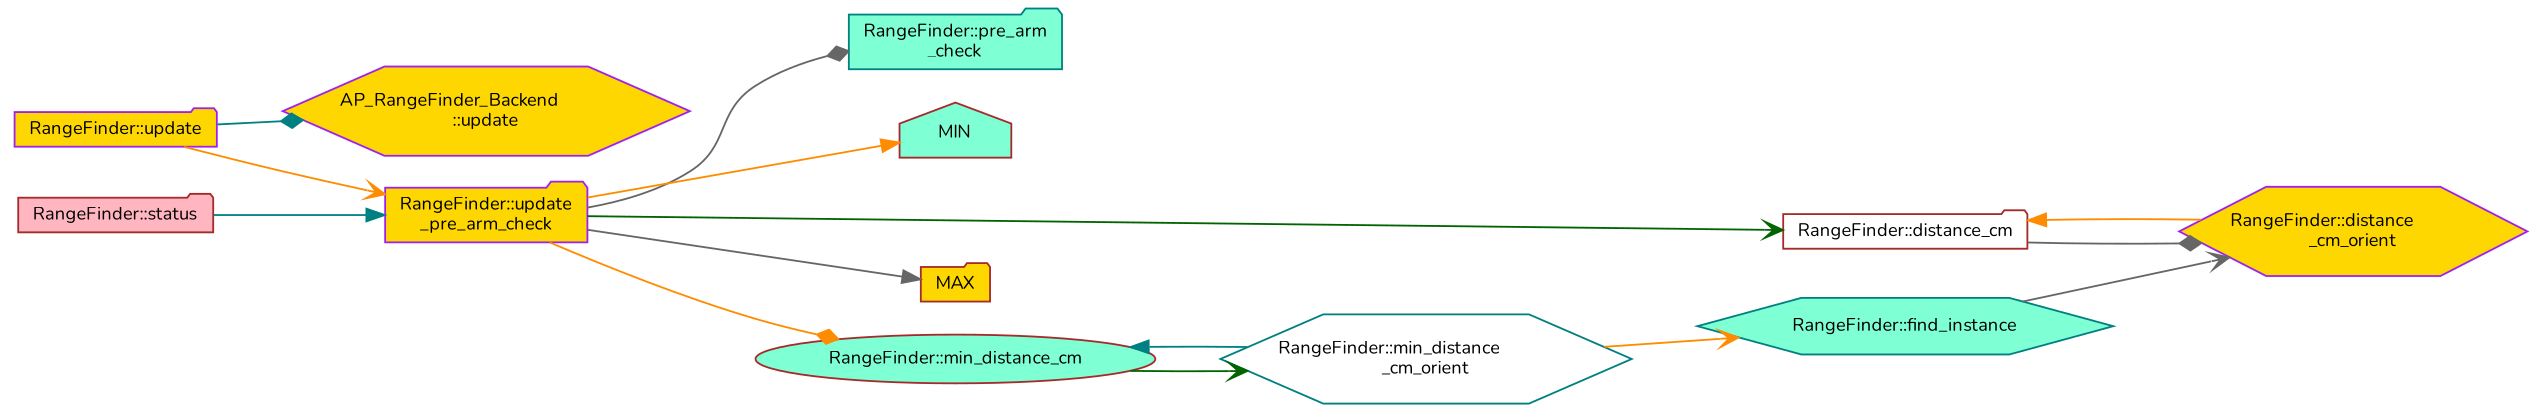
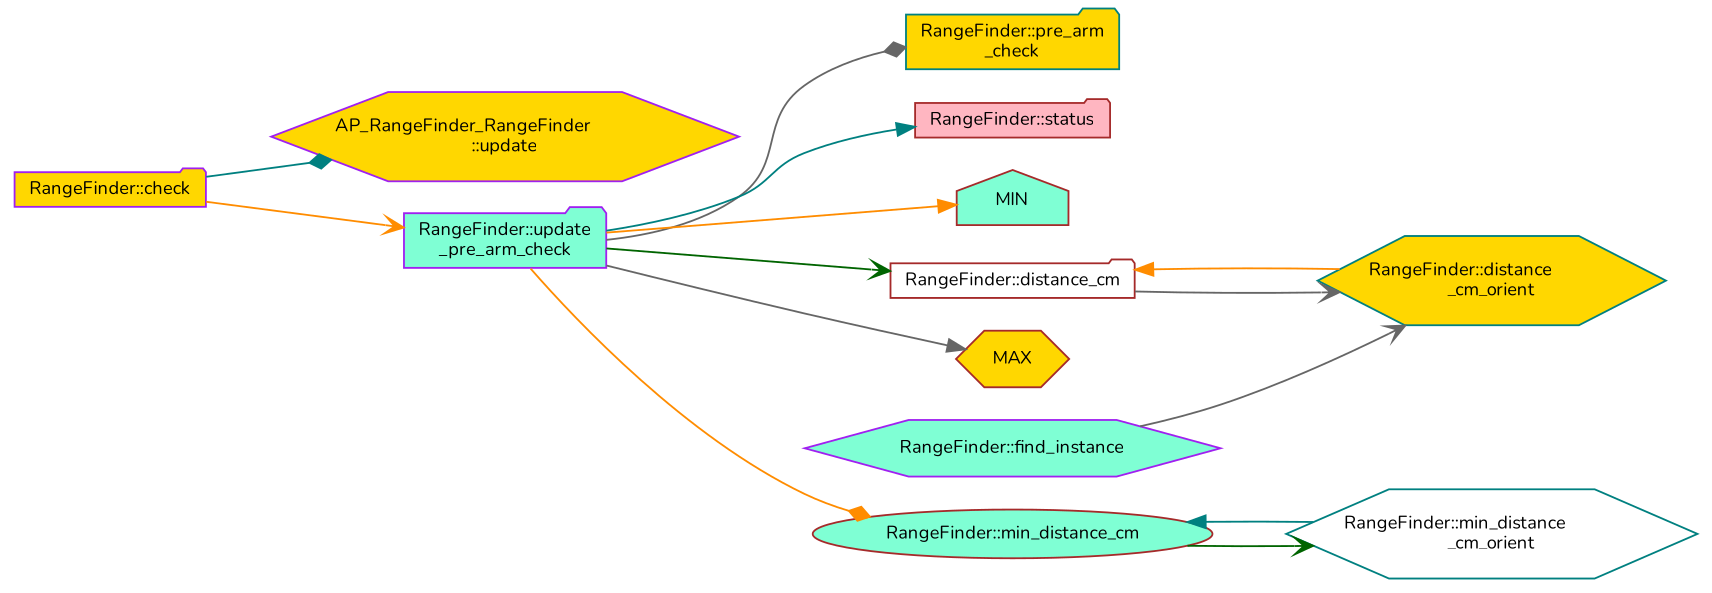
node "RangeFinder::pre_arm _check": fillcolor aquamarine -> gold
node "AP_RangeFinder_Backend ::update": label "AP_RangeFinder_Backend ::update" -> "AP_RangeFinder_RangeFinder ::update"
node "RangeFinder::update": label "RangeFinder::update" -> "RangeFinder::check"
edge "RangeFinder::status" -> "RangeFinder::update _pre_arm_check": reversed
node "RangeFinder::update _pre_arm_check": fillcolor gold -> aquamarine
node "RangeFinder::distance _cm_orient": color purple -> teal
edge "RangeFinder::distance_cm" -> "RangeFinder::distance _cm_orient": arrowhead diamond -> vee
node "MAX": shape folder -> hexagon
node "RangeFinder::find_instance": color teal -> purple
edge "RangeFinder::min_distance _cm_orient" -> "RangeFinder::find_instance": removed
